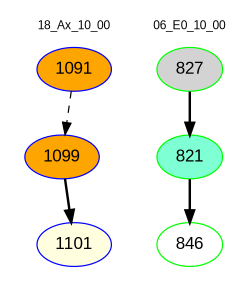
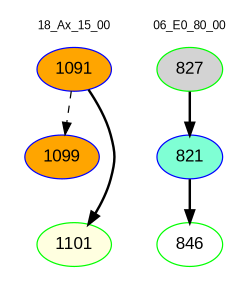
cluster "18_Ax_10_00": label "18_Ax_10_00" -> "18_Ax_15_00"
cluster "06_E0_10_00": label "06_E0_10_00" -> "06_E0_80_00"
node "821": color green -> blue
edge "1099" -> "1101": now "1091" -> "1101"
node "1101": color blue -> green
